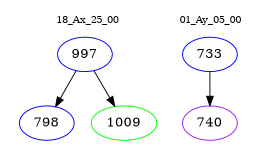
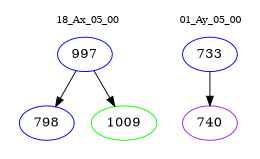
cluster "18_Ax_25_00": label "18_Ax_25_00" -> "18_Ax_05_00"
